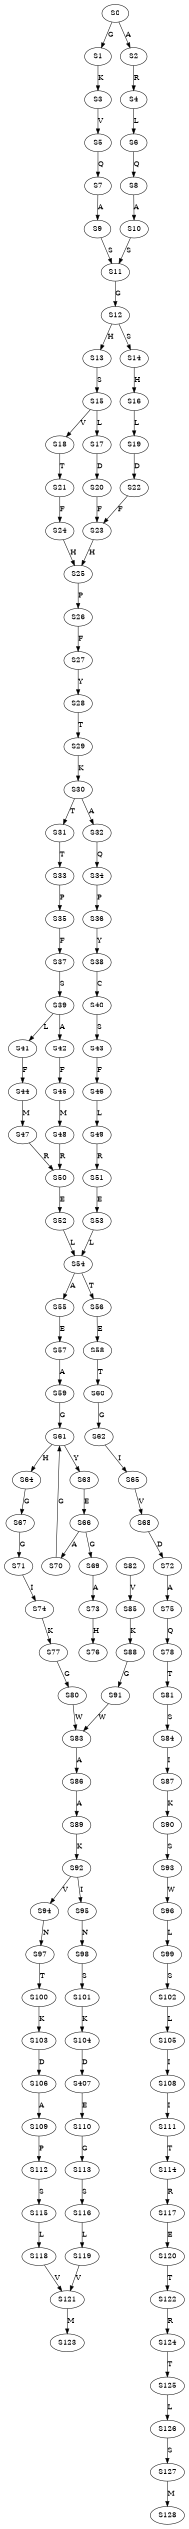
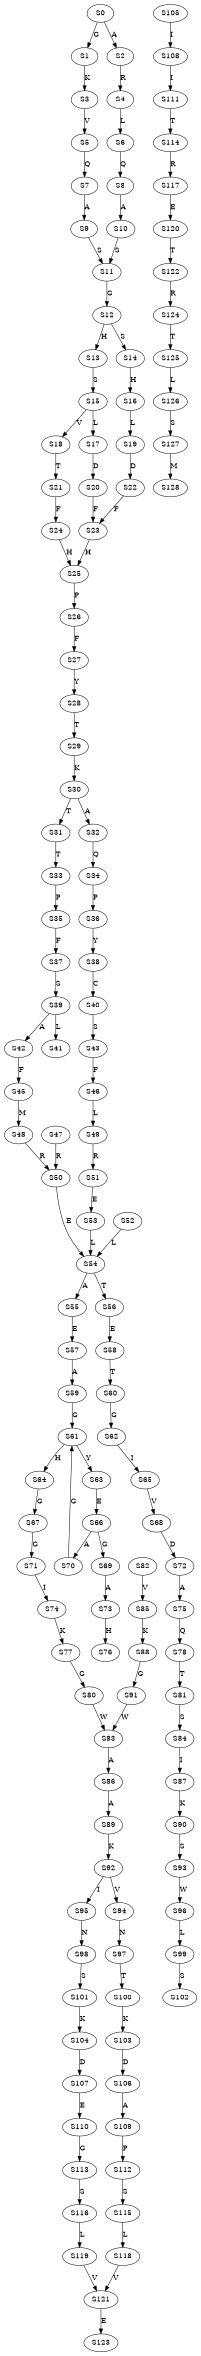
node "S44": removed
edge "S50" -> "S52": now "S50" -> "S54"
edge "S102" -> "S105": removed, label "L"
node "S407": label "S407" -> "S107"
edge "S121" -> "S123": label "M" -> "E"
